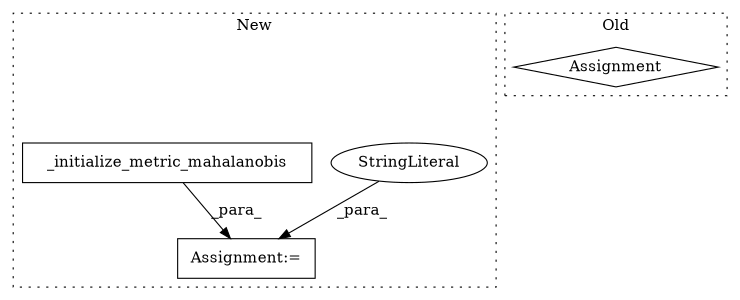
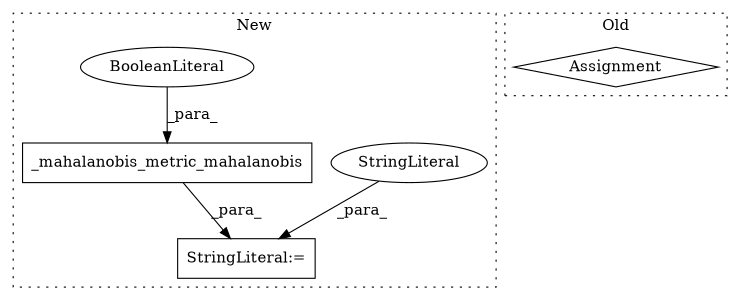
node "BooleanLiteral": added
node "_initialize_metric_mahalanobis": label "_initialize_metric_mahalanobis" -> "_mahalanobis_metric_mahalanobis"
node "Assignment:=": label "Assignment:=" -> "StringLiteral:="
